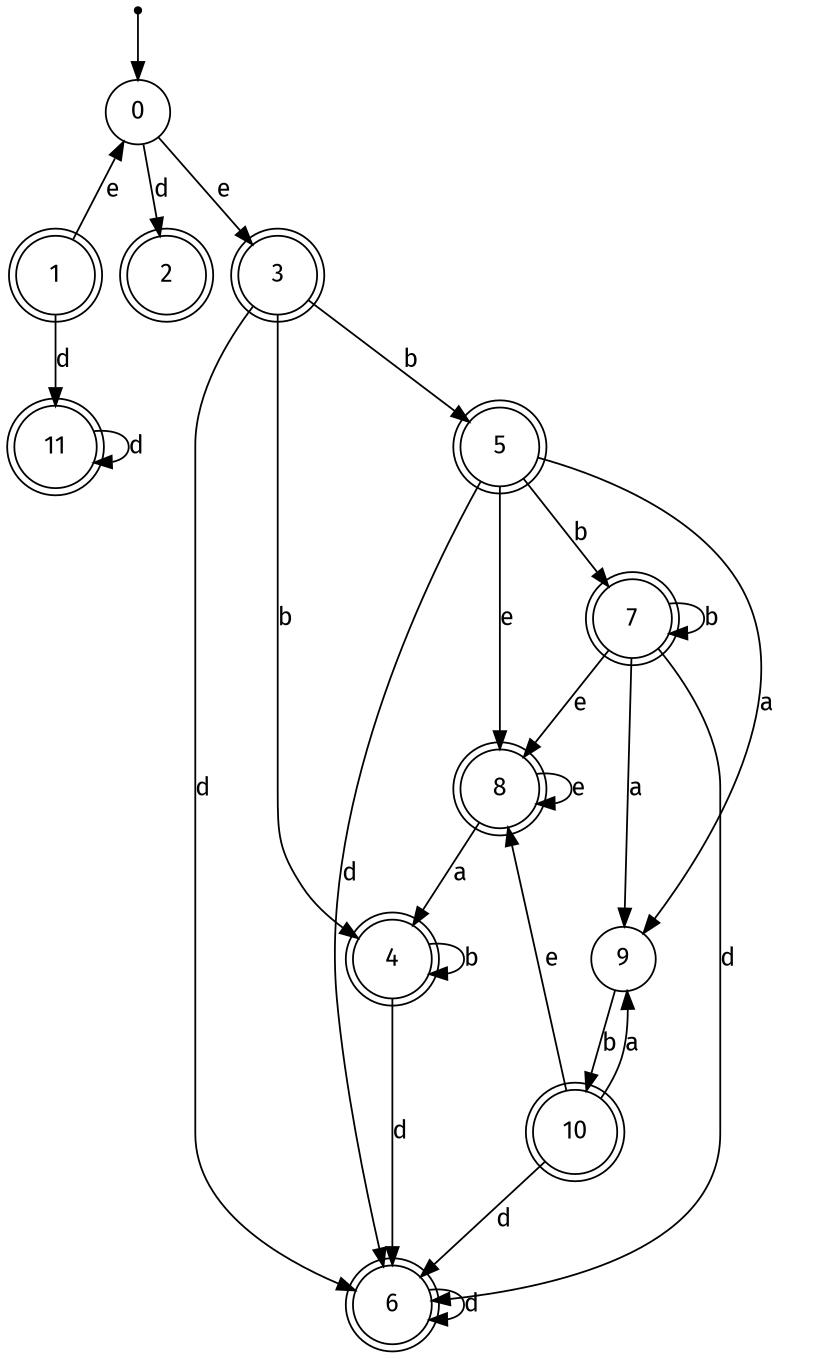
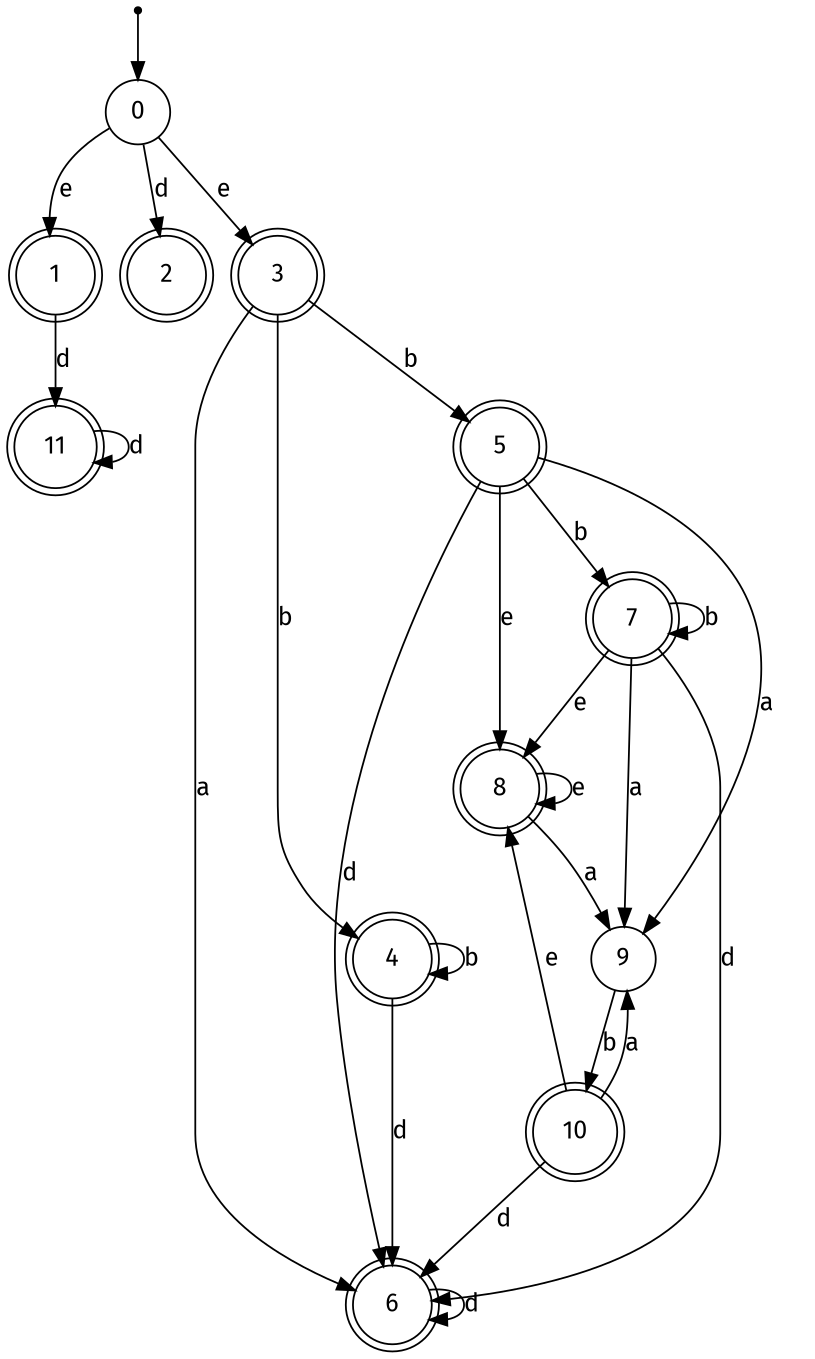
edge "1" -> "0": reversed
edge "3" -> "6": label "d" -> "a"
edge "8" -> "4": now "8" -> "9"
